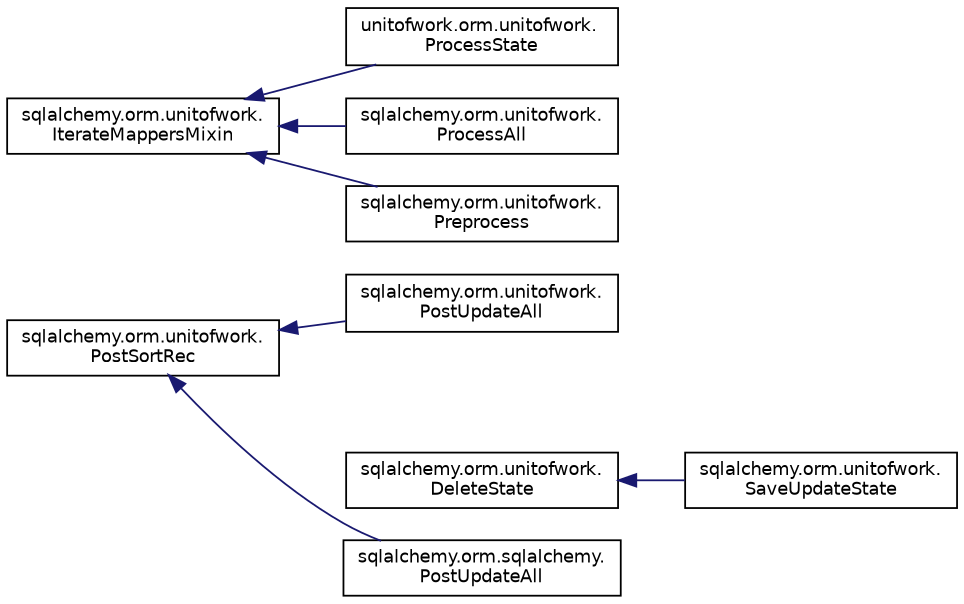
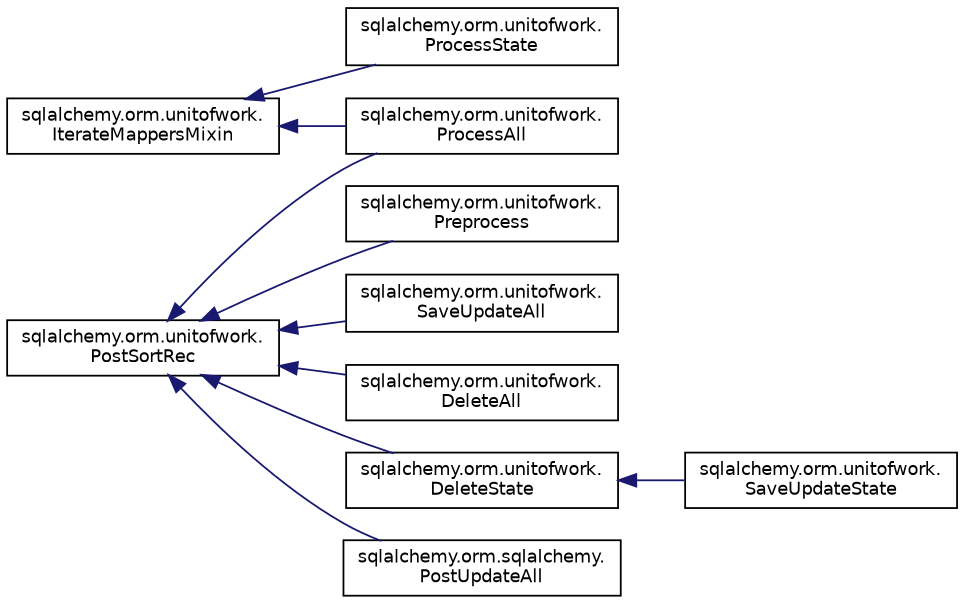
node "unitofwork.orm.unitofwork. ProcessState": label "unitofwork.orm.unitofwork. ProcessState" -> "sqlalchemy.orm.unitofwork. ProcessState"
edge "sqlalchemy.orm.unitofwork. Preprocess" -> "sqlalchemy.orm.unitofwork. IterateMappersMixin": now "sqlalchemy.orm.unitofwork. Preprocess" -> "sqlalchemy.orm.unitofwork. PostSortRec"
edge "sqlalchemy.orm.unitofwork. ProcessAll" -> "sqlalchemy.orm.unitofwork. PostSortRec": added
node "sqlalchemy.orm.unitofwork. PostUpdateAll": label "sqlalchemy.orm.unitofwork. PostUpdateAll" -> "sqlalchemy.orm.unitofwork. SaveUpdateAll"
node "sqlalchemy.orm.unitofwork. DeleteAll": added
edge "sqlalchemy.orm.unitofwork. DeleteState" -> "sqlalchemy.orm.unitofwork. PostSortRec": added
